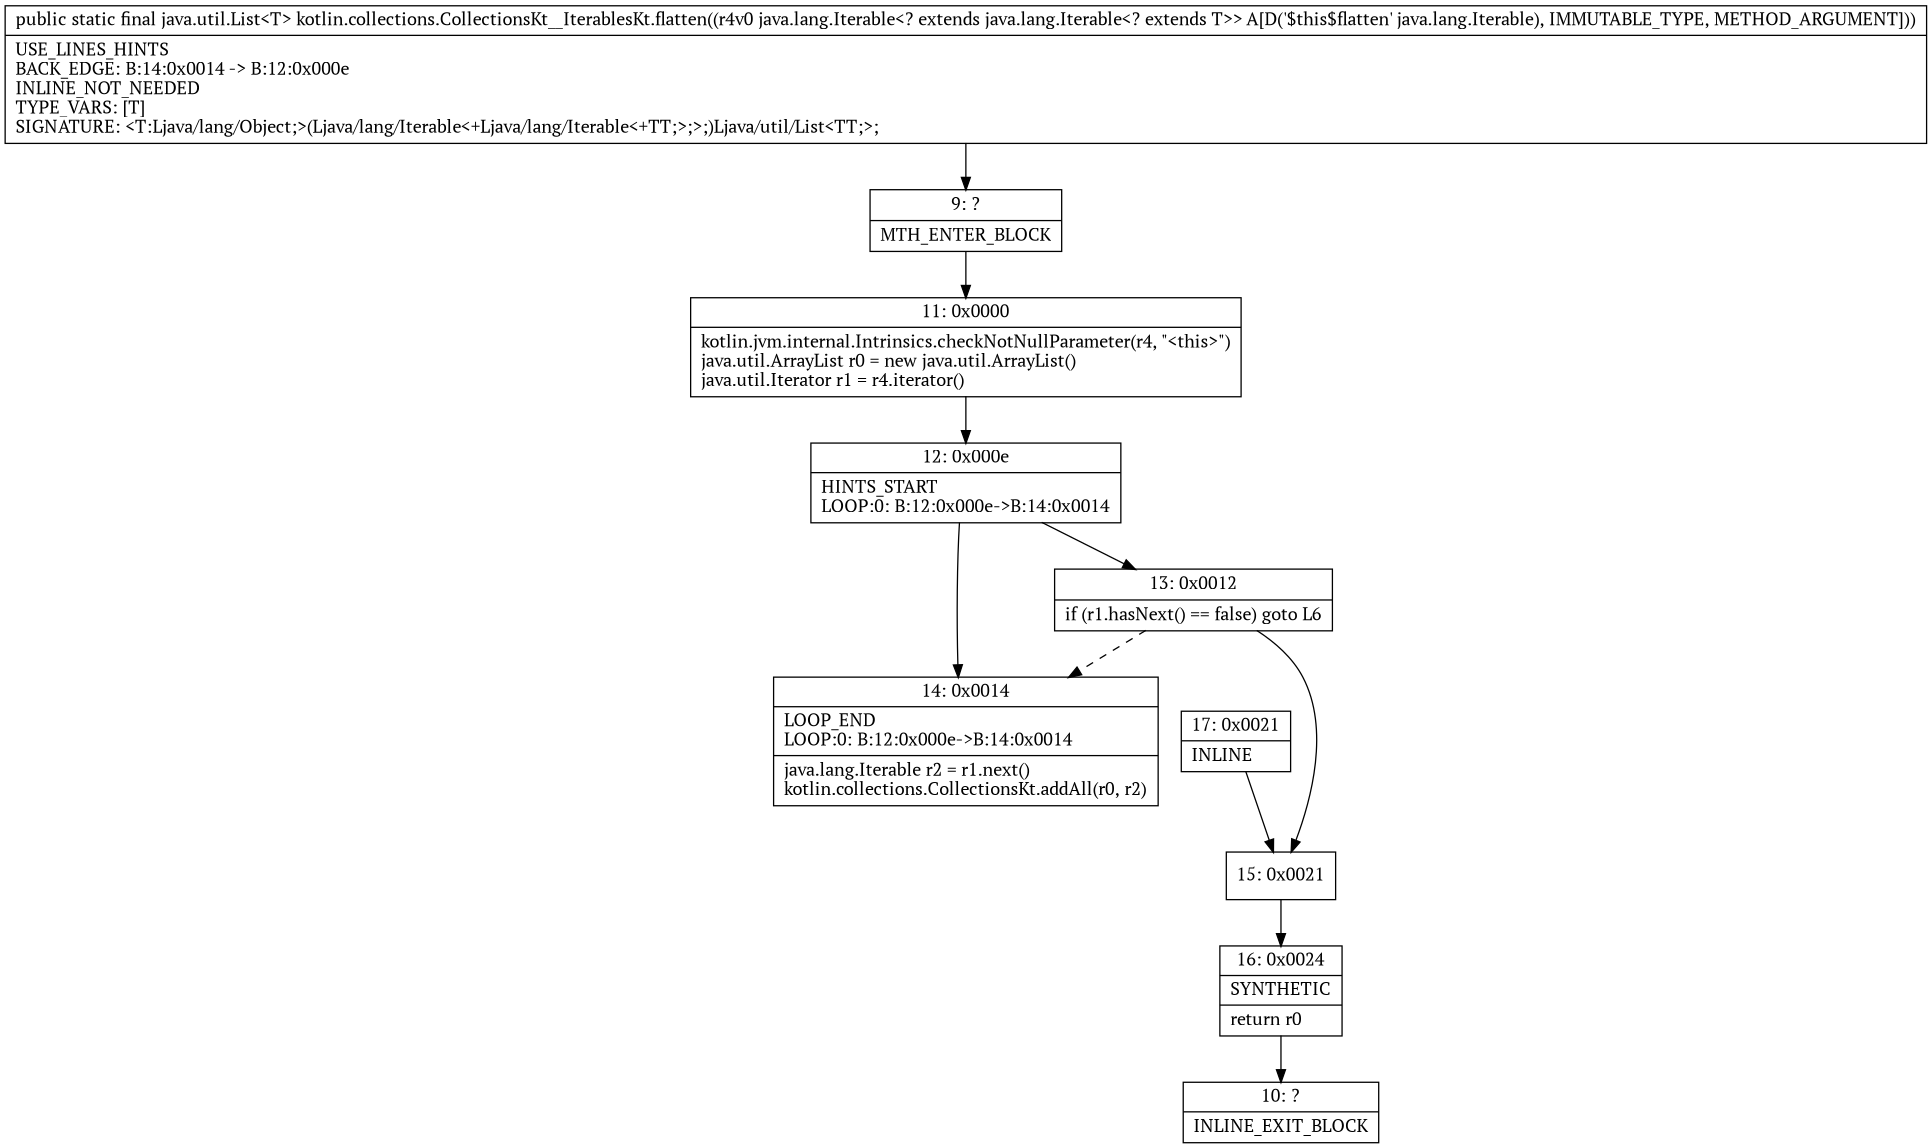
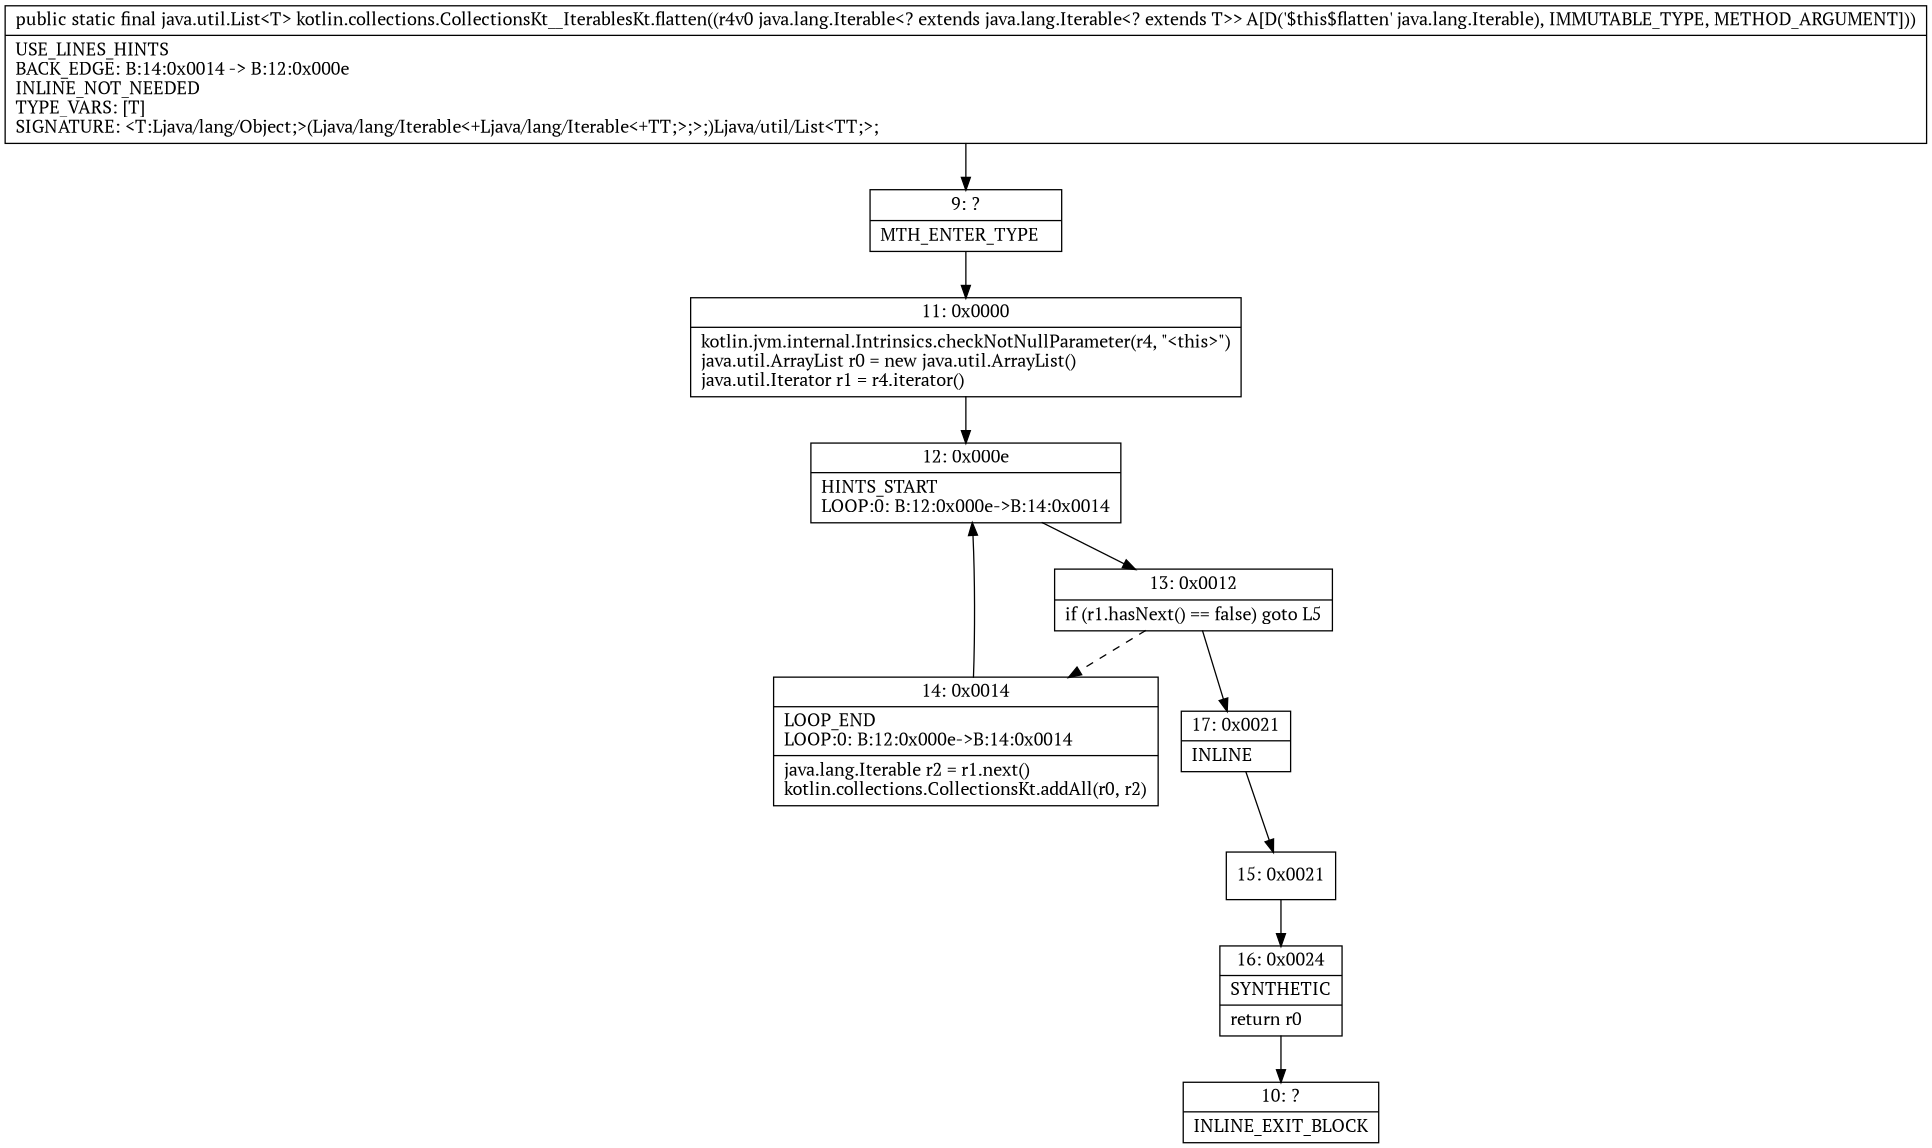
node "9: ?": text "MTH_ENTER_BLOCK" -> "MTH_ENTER_TYPE"
edge "12: 0x000e" -> "14: 0x0014": reversed
node "13: 0x0012": text "if (r1.hasNext() == false) goto L6" -> "if (r1.hasNext() == false) goto L5"
edge "13: 0x0012" -> "15: 0x0021": now "13: 0x0012" -> "17: 0x0021"
